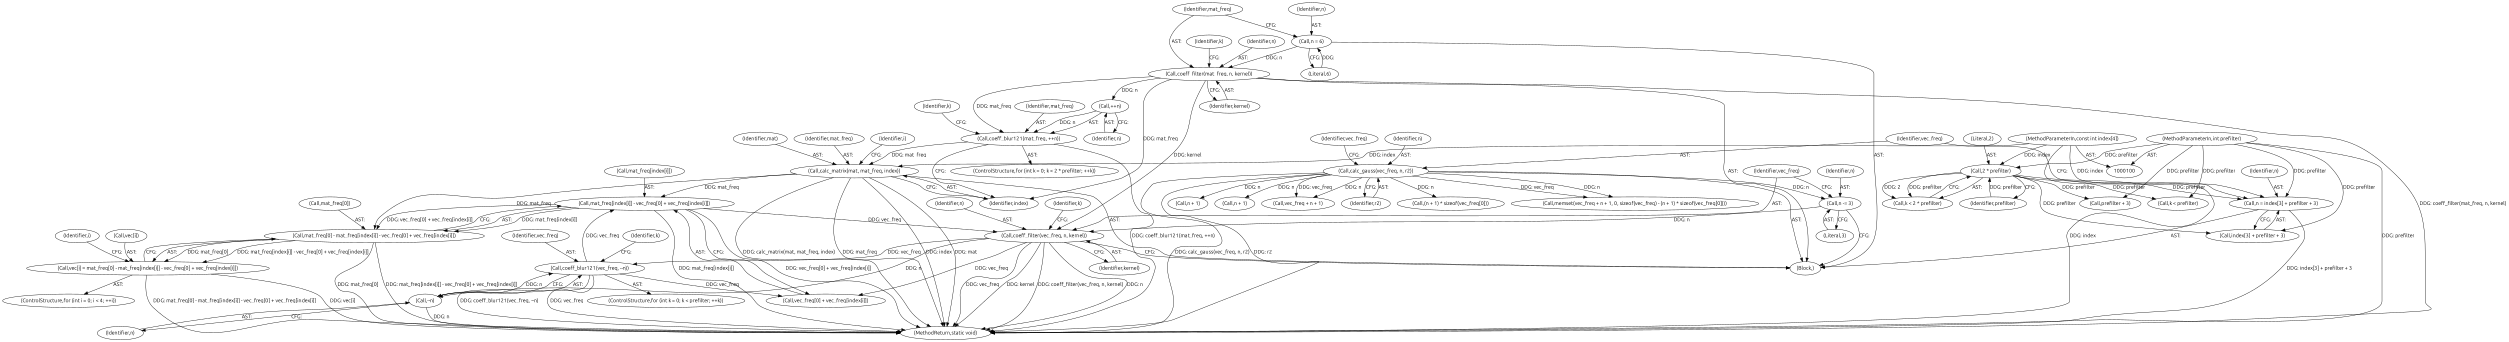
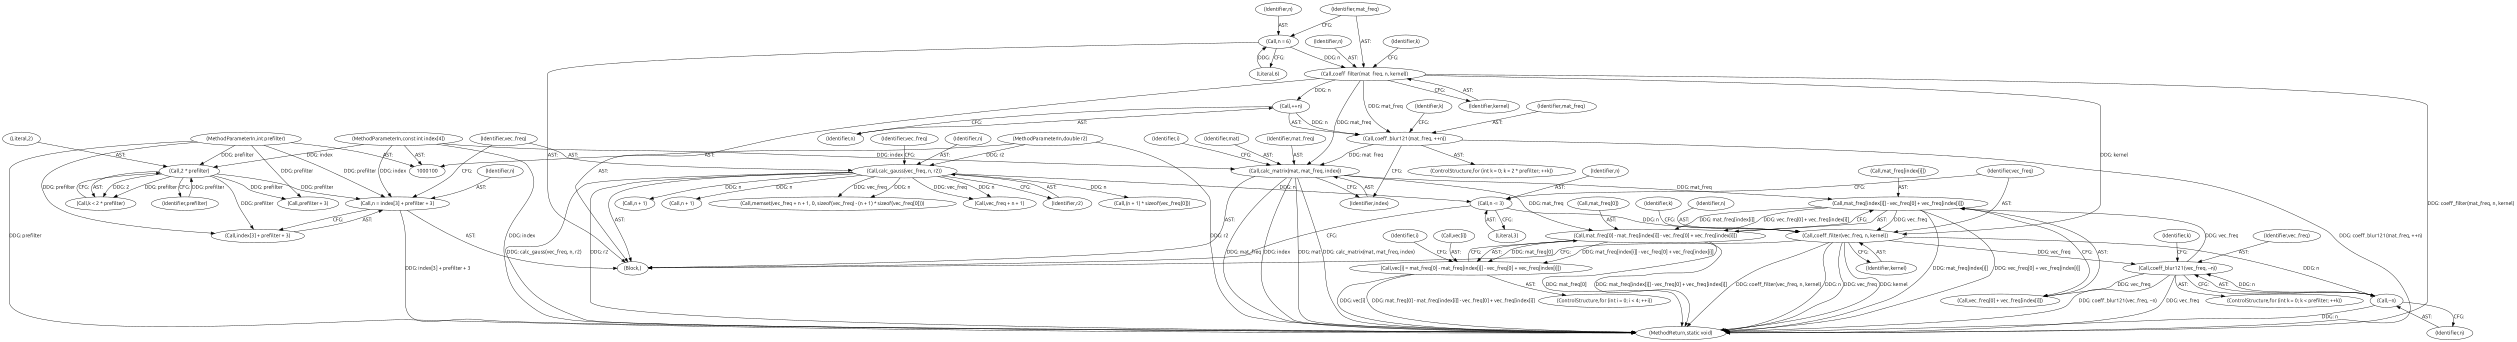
node "(MethodParameterIn,double r2)": added
edge "(Call,coeff_filter(mat_freq, n, kernel))" -> "(Identifier,index)": now "(Call,coeff_filter(mat_freq, n, kernel))" -> "(Call,calc_matrix(mat, mat_freq, index))"
node "(Call,k < prefilter)": removed
edge "(Call,coeff_filter(vec_freq, n, kernel))" -> "(Call,vec_freq[0] + vec_freq[index[i]])": removed, label "DDG: vec_freq"
